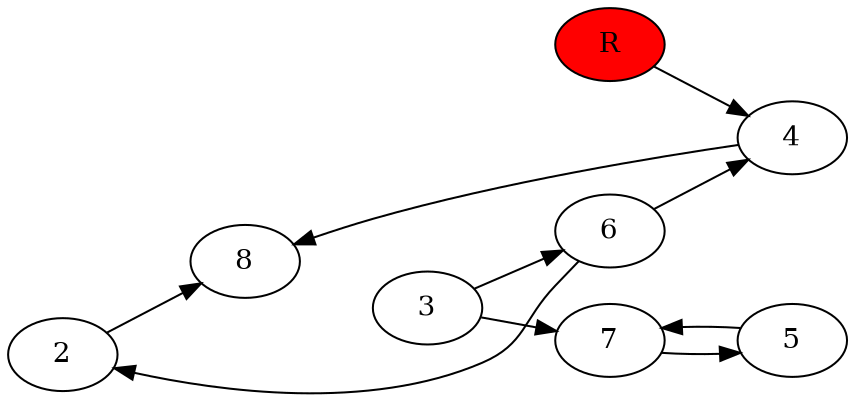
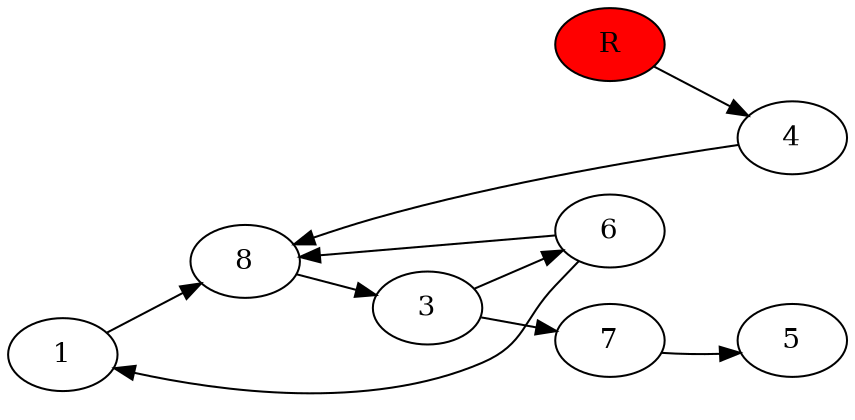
edge "6" -> "4": now "6" -> "8"
edge "8" -> "3": added
edge "5" -> "7": removed
node "2": label "2" -> "1"
